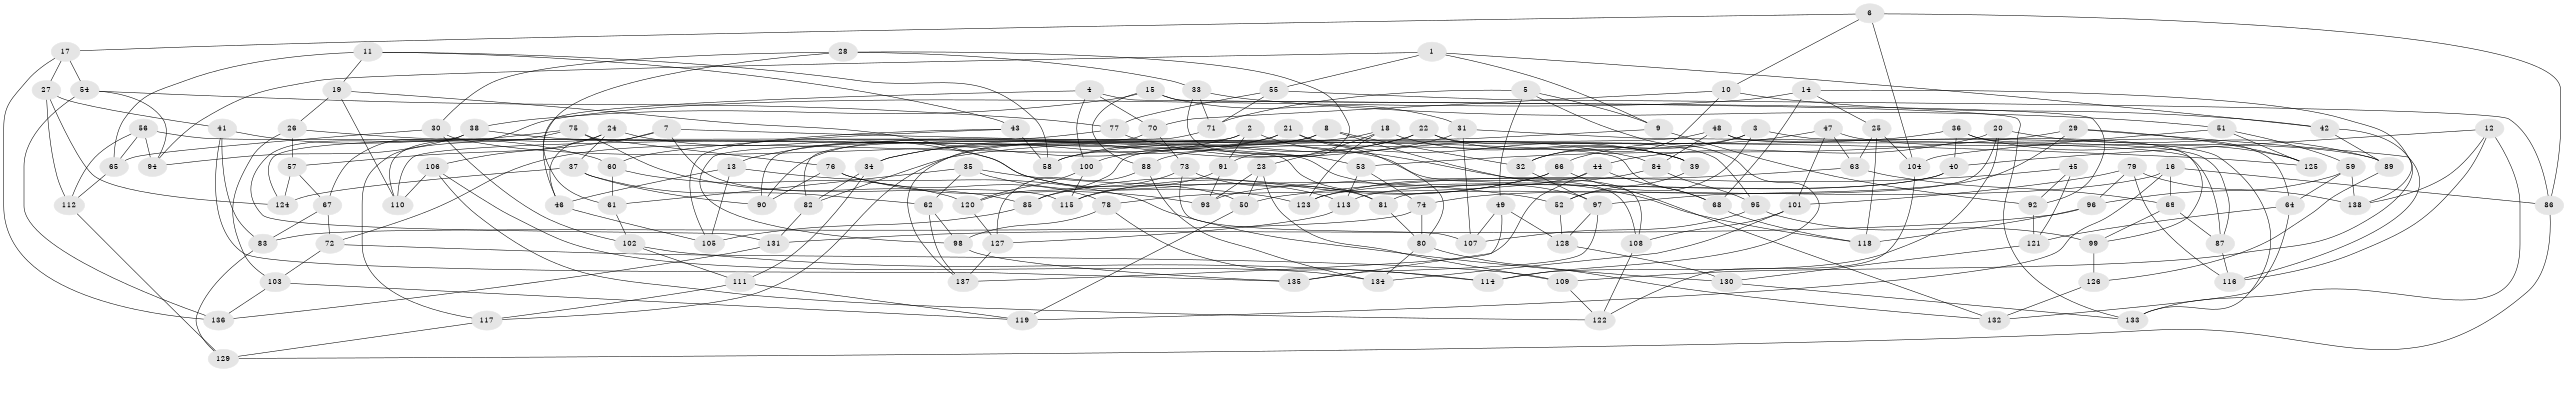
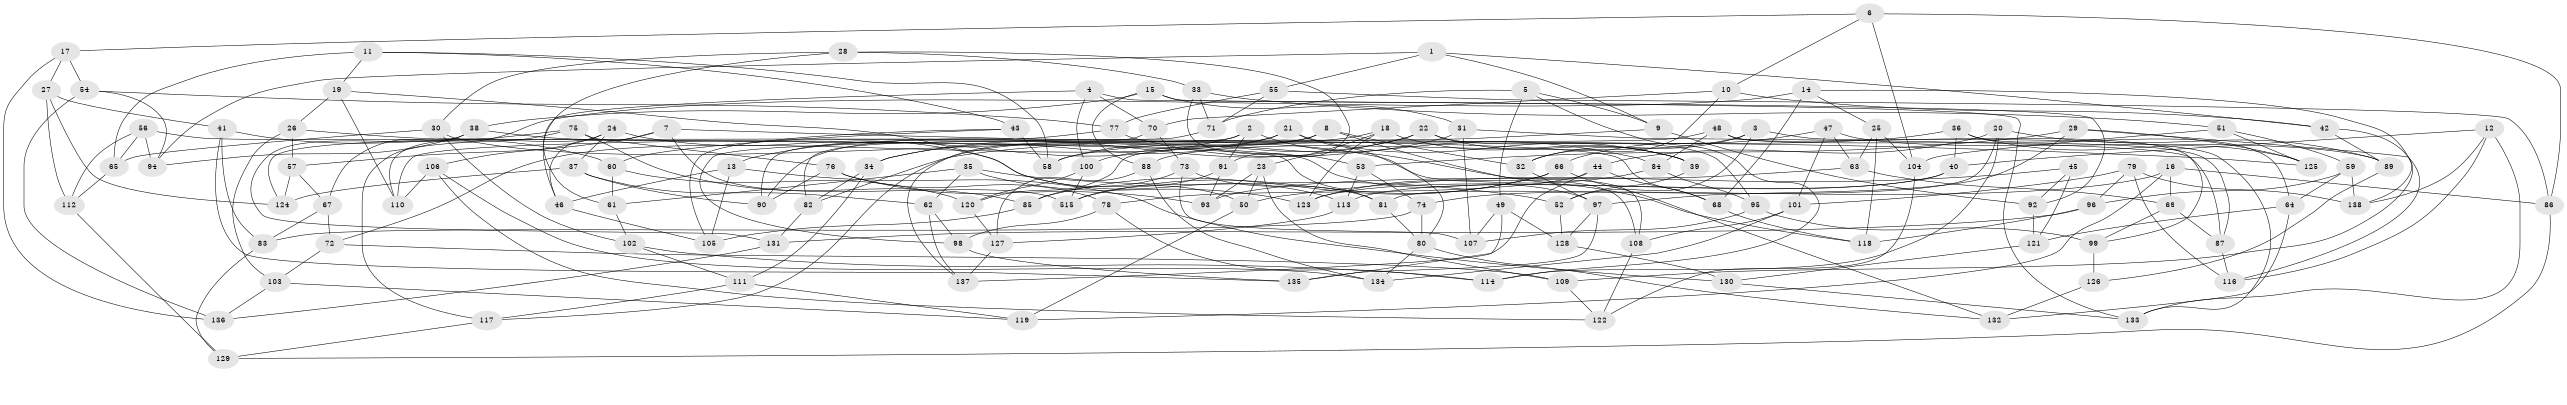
node "115": label "115" -> "515"
